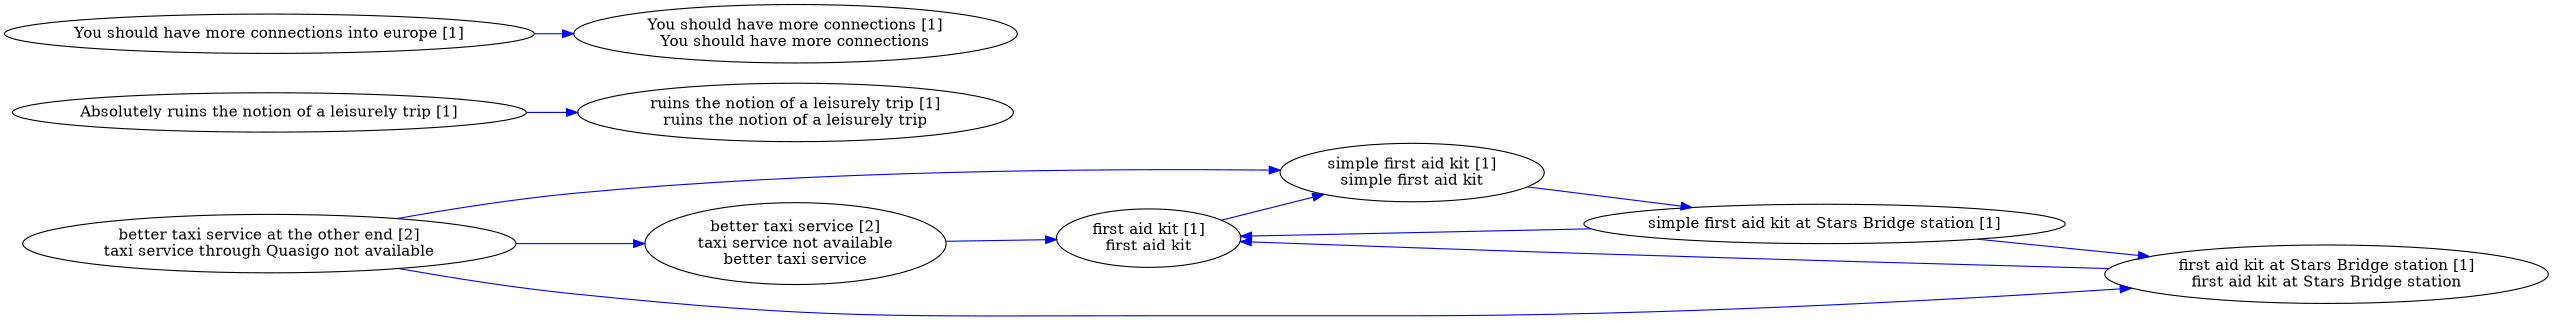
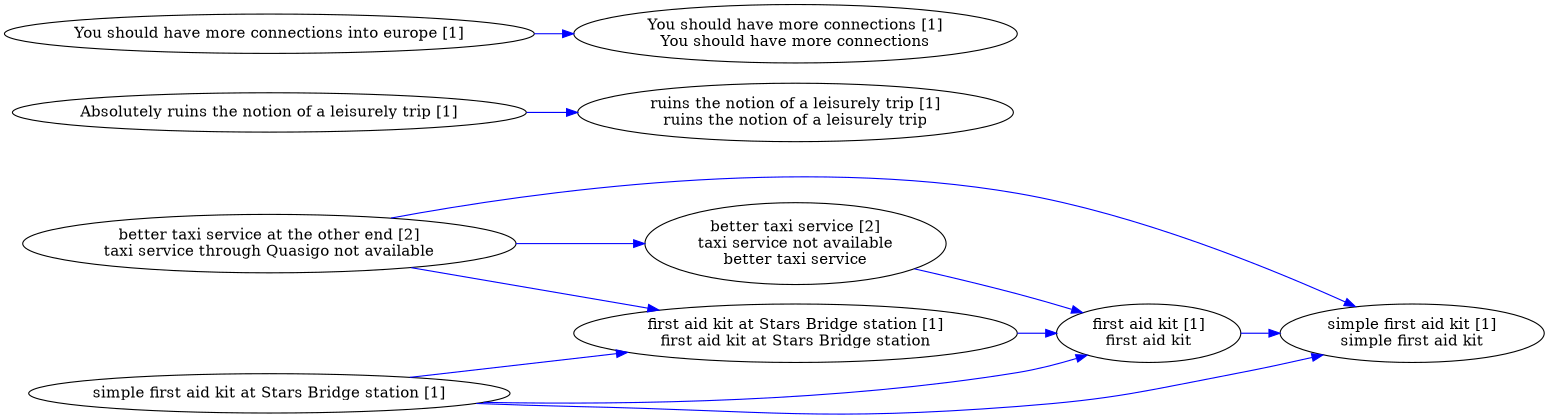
edge "simple first aid kit [1] simple first aid kit" -> "simple first aid kit at Stars Bridge station [1]": reversed
